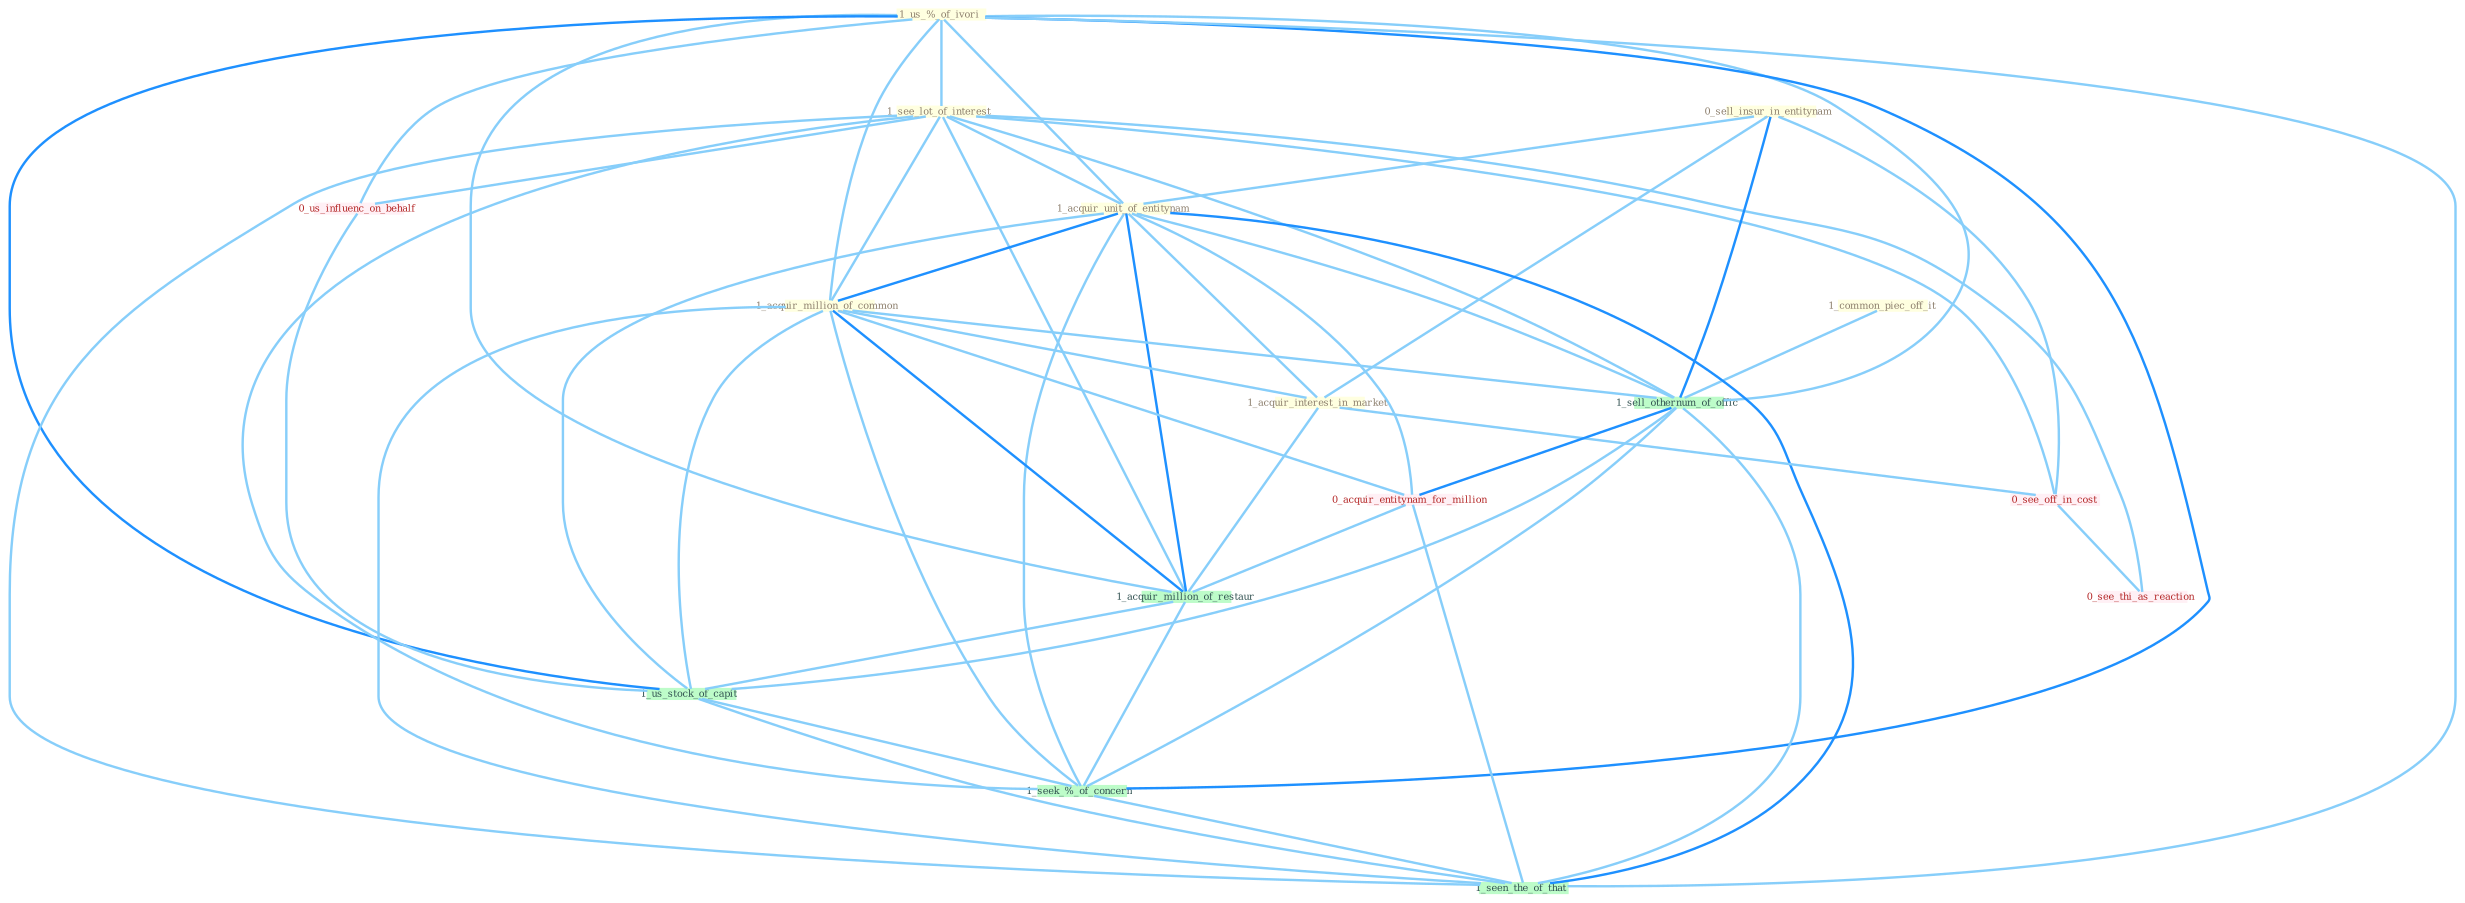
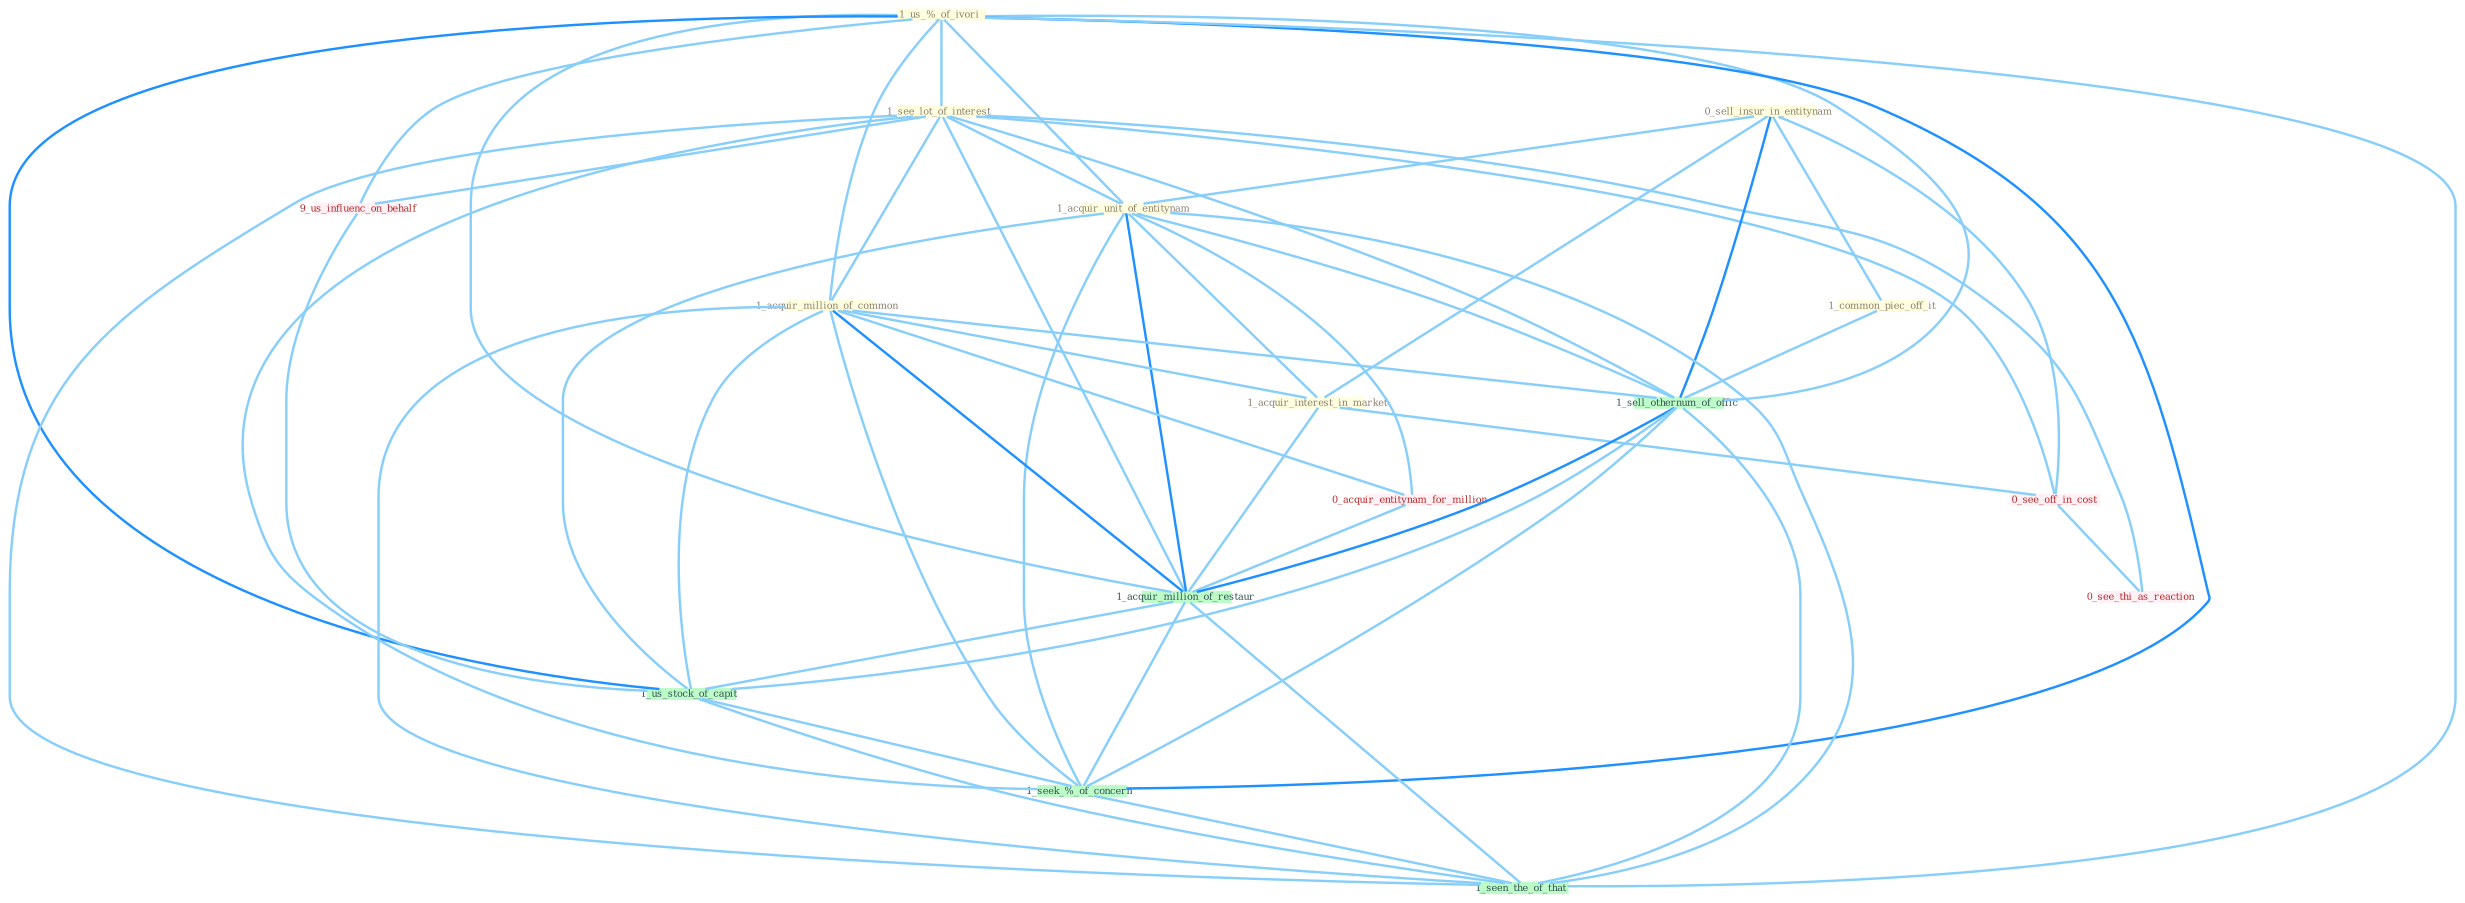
node "0_us_influenc_on_behalf": label "0_us_influenc_on_behalf" -> "9_us_influenc_on_behalf"
edge "0_sell_insur_in_entitynam" -- "1_common_piec_off_it": added
edge "1_acquir_unit_of_entitynam" -- "1_acquir_million_of_common": removed
edge "1_acquir_unit_of_entitynam" -- "1_seen_the_of_that": color #1e90ff -> #87cefa
edge "1_sell_othernum_of_offic" -- "0_acquir_entitynam_for_million": now "1_sell_othernum_of_offic" -- "1_acquir_million_of_restaur"
edge "0_acquir_entitynam_for_million" -- "1_seen_the_of_that": now "1_acquir_million_of_restaur" -- "1_seen_the_of_that"
